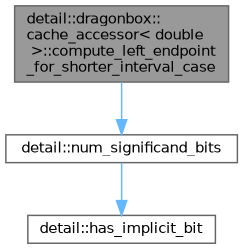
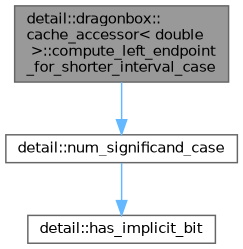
node "detail::num_significand_bits": label "detail::num_significand_bits" -> "detail::num_significand_case"
